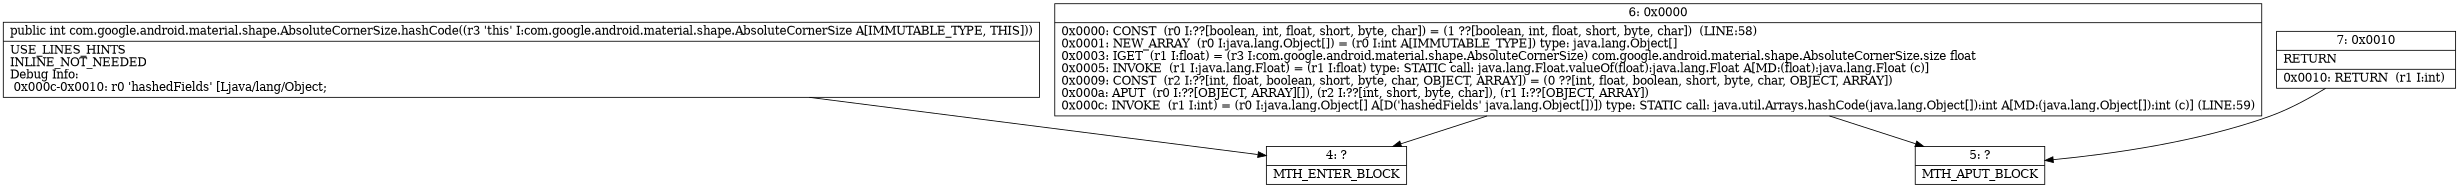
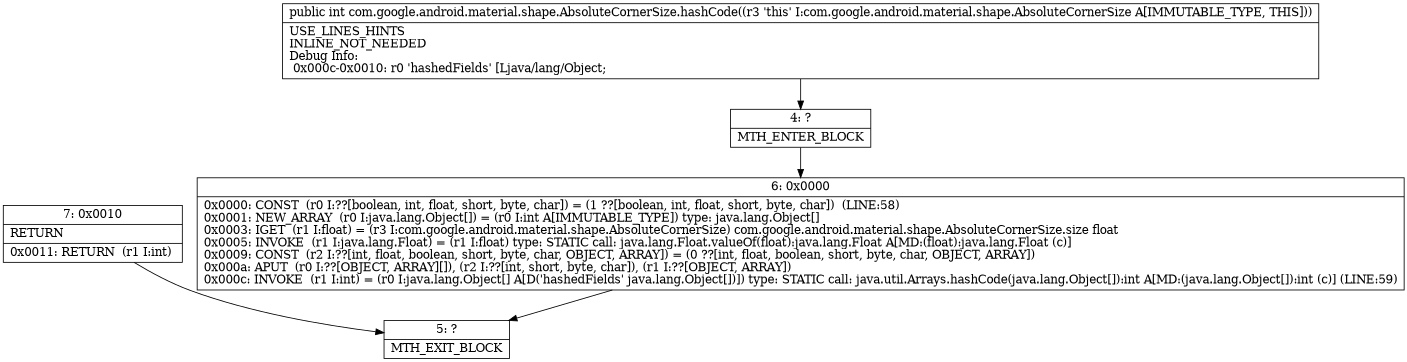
node "7: 0x0010": text "0x0010: RETURN  (r1 I:int)" -> "0x0011: RETURN  (r1 I:int)"
edge "6: 0x0000" -> "4: ?": reversed
node "5: ?": text "MTH_APUT_BLOCK" -> "MTH_EXIT_BLOCK"
